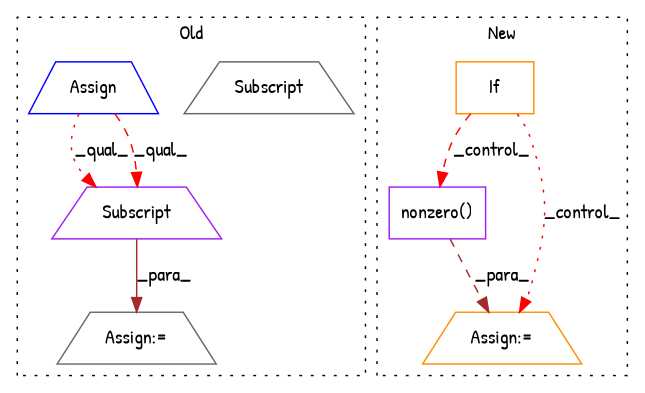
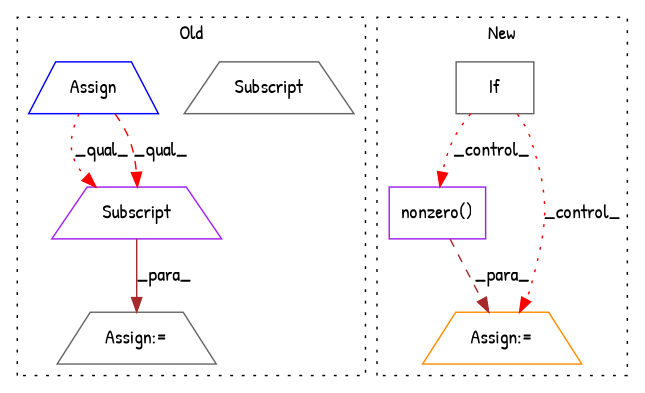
node "If": color darkorange -> gray40
edge "If" -> "nonzero()": style dashed -> dotted
